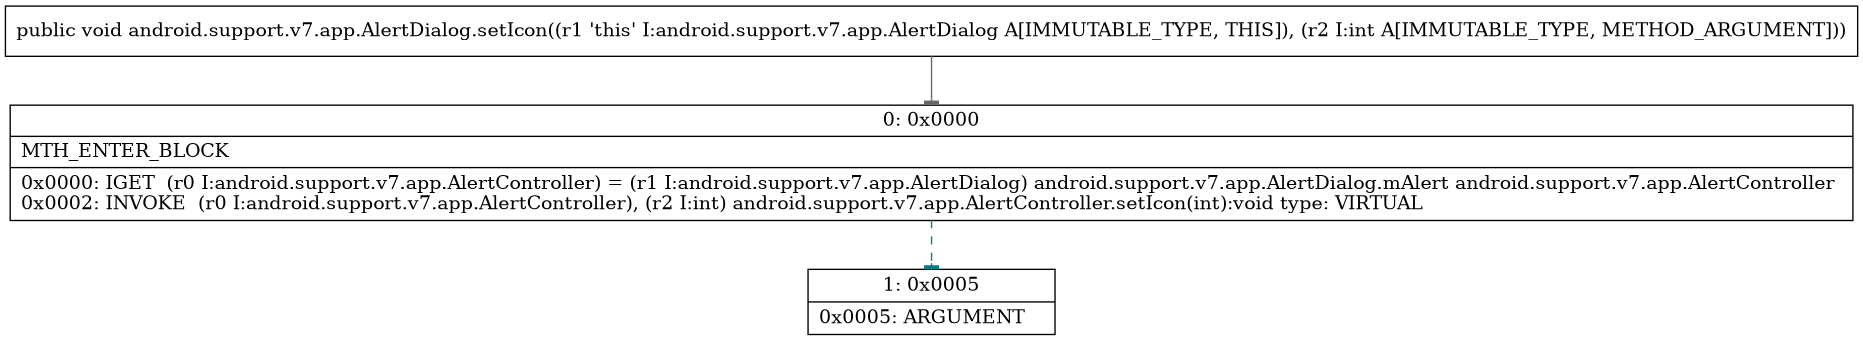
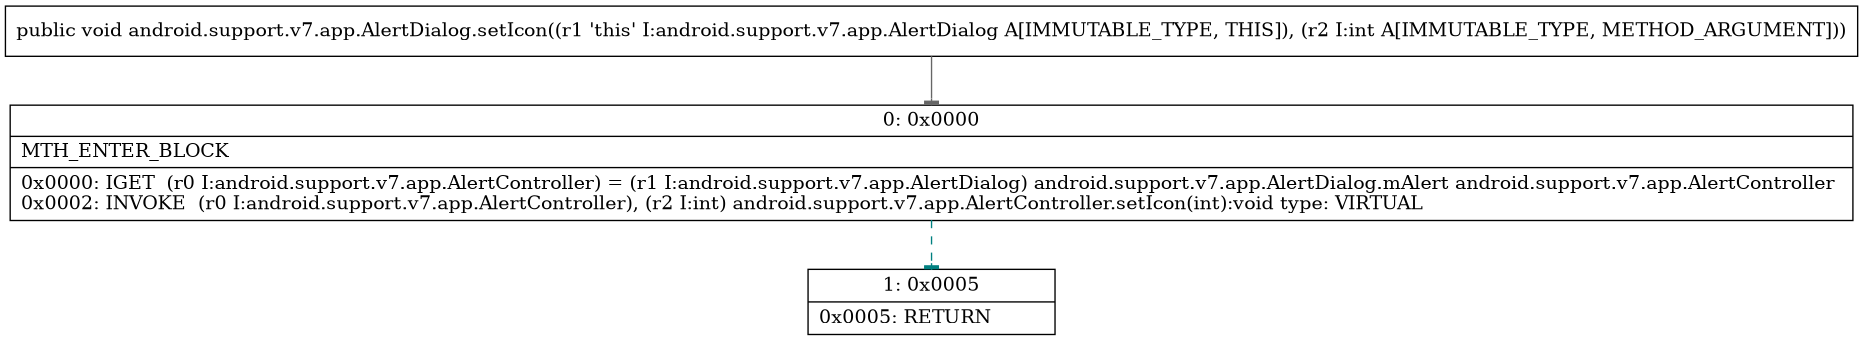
node "1: 0x0005": text "0x0005: ARGUMENT" -> "0x0005: RETURN"
